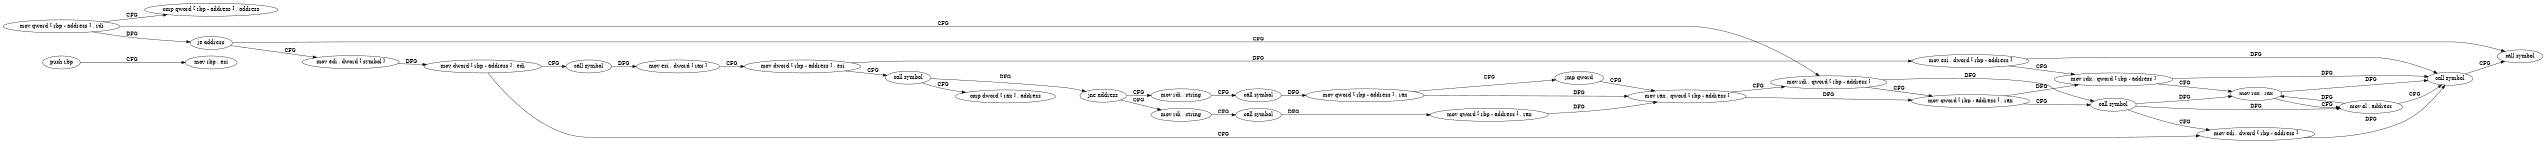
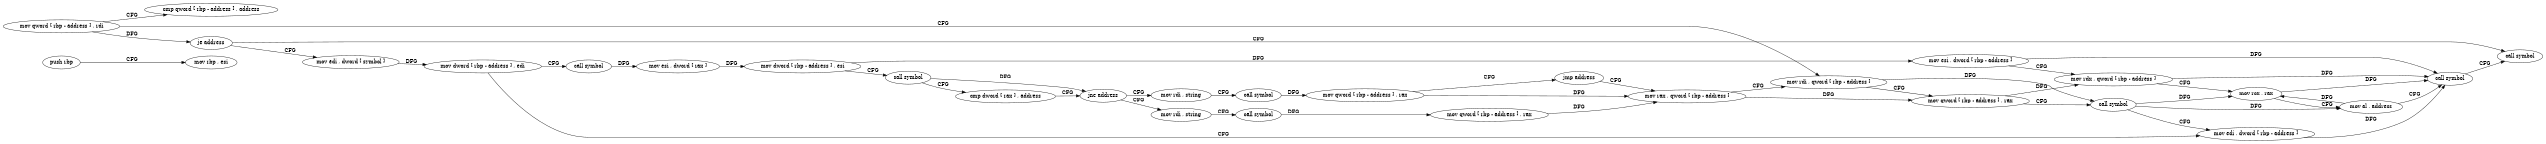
edge "mov esi , dword [ rax ]" -> "mov dword [ rbp - address ] , esi": label "CFG" -> "DFG"
node "jmp qword": label "jmp qword" -> "jmp address"
edge "cmp dword [ rax ] , address" -> "jne address": added, label "CFG"
